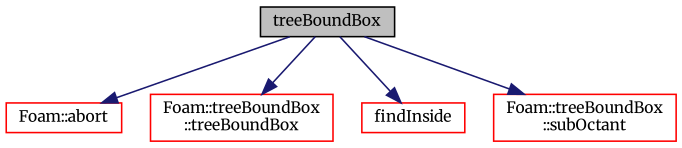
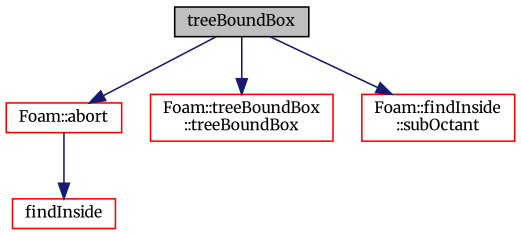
edge "treeBoundBox" -> "findInside": now "Foam::abort" -> "findInside"
node "Foam::treeBoundBox ::subOctant": label "Foam::treeBoundBox ::subOctant" -> "Foam::findInside ::subOctant"
